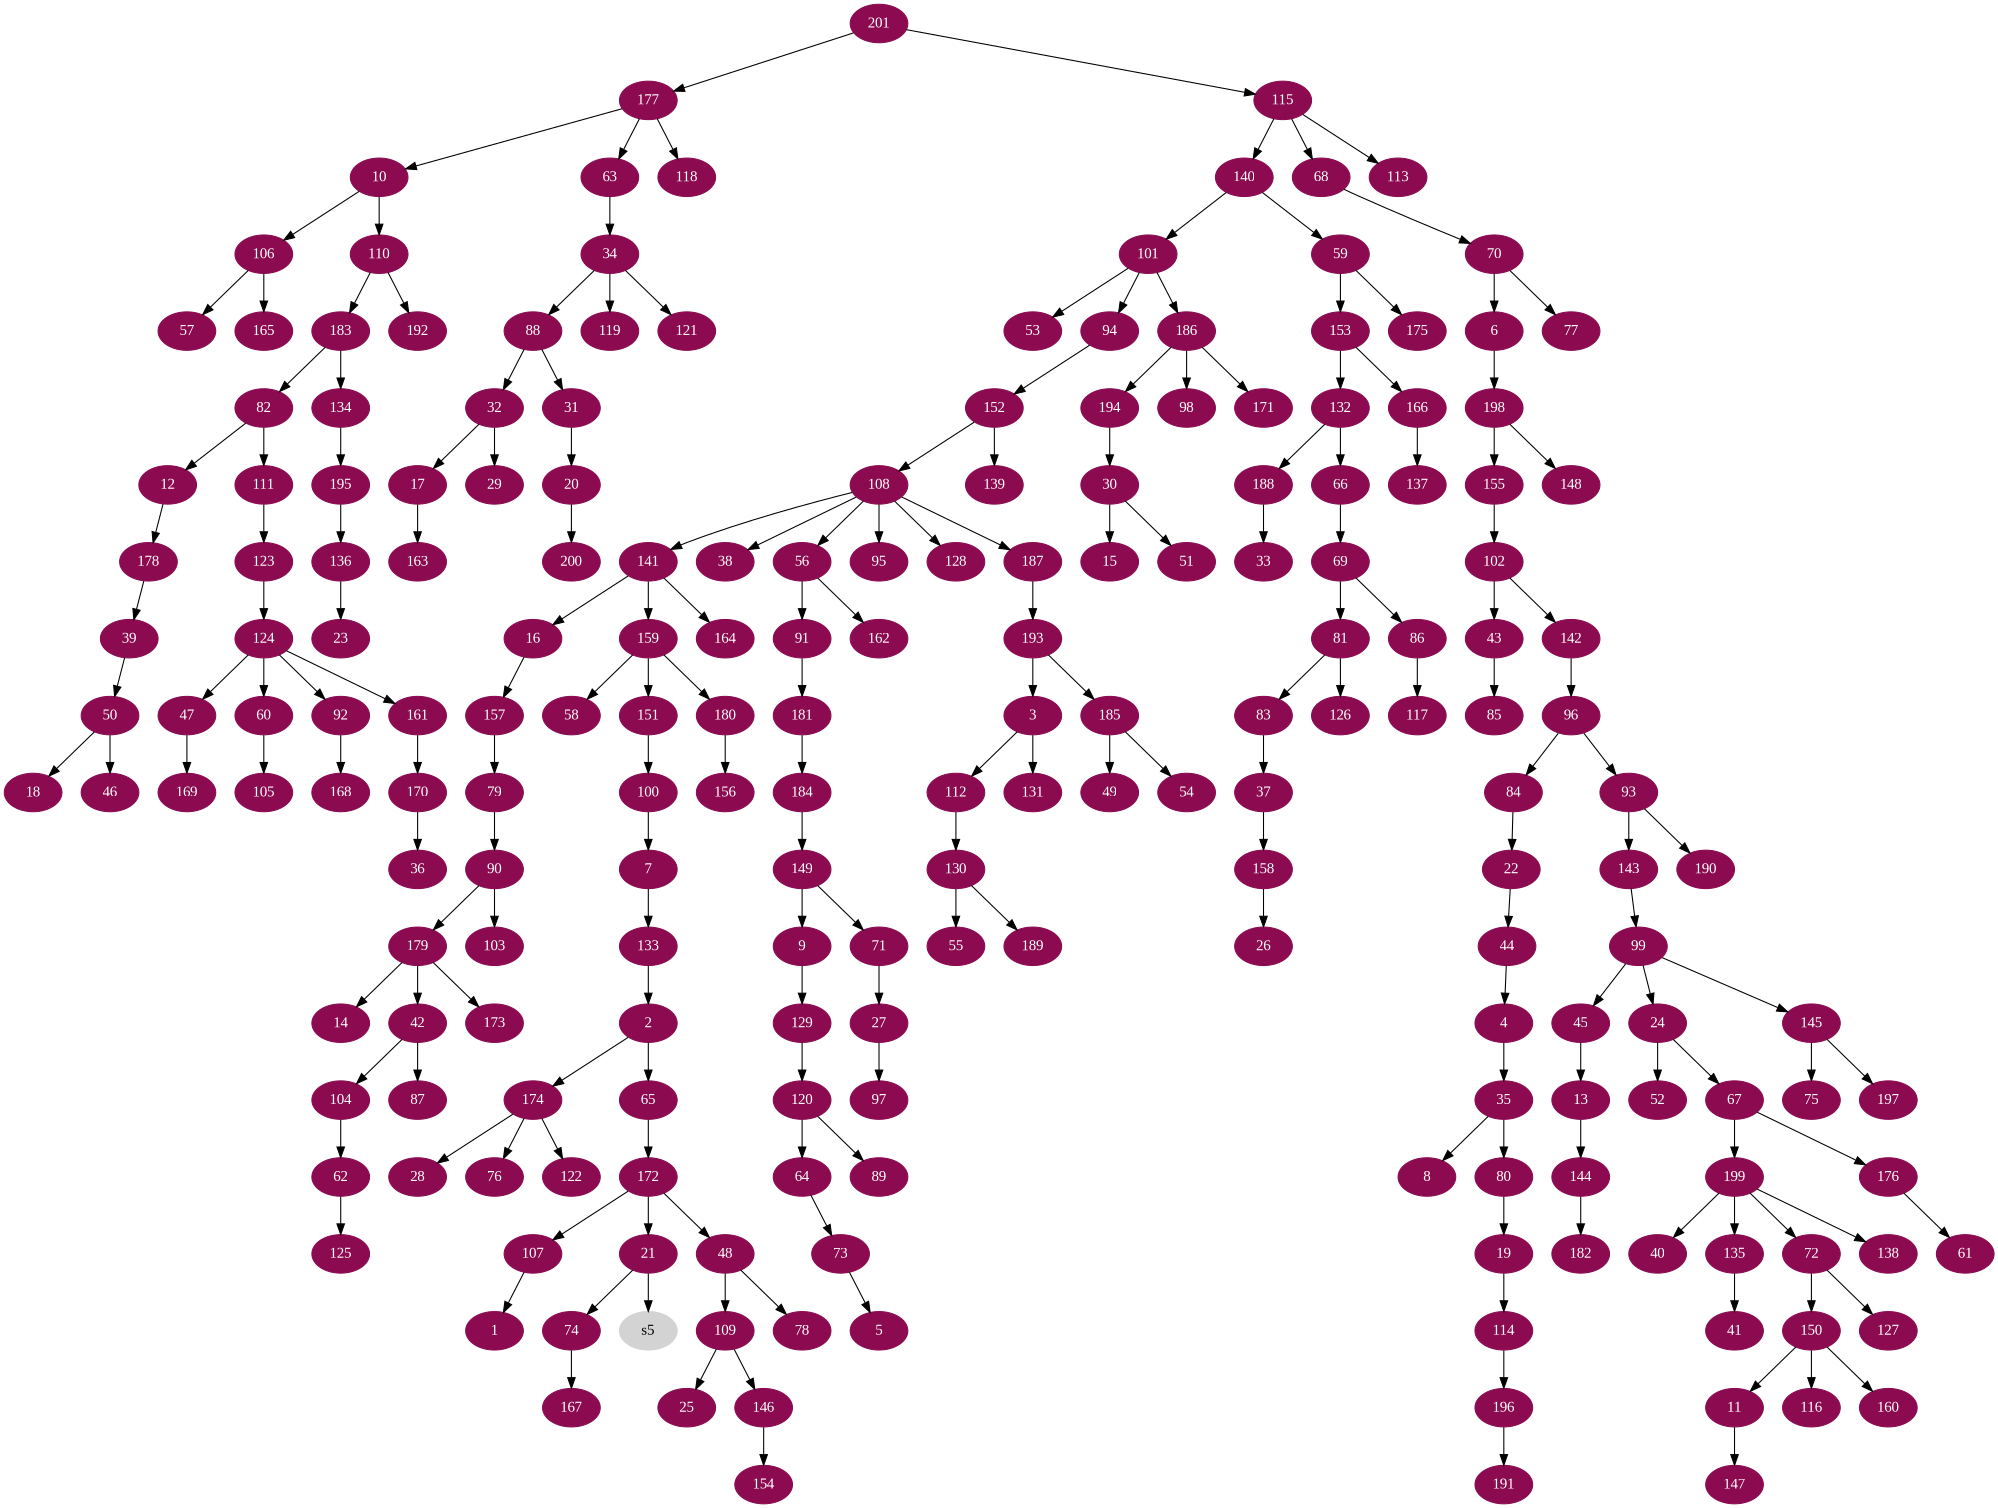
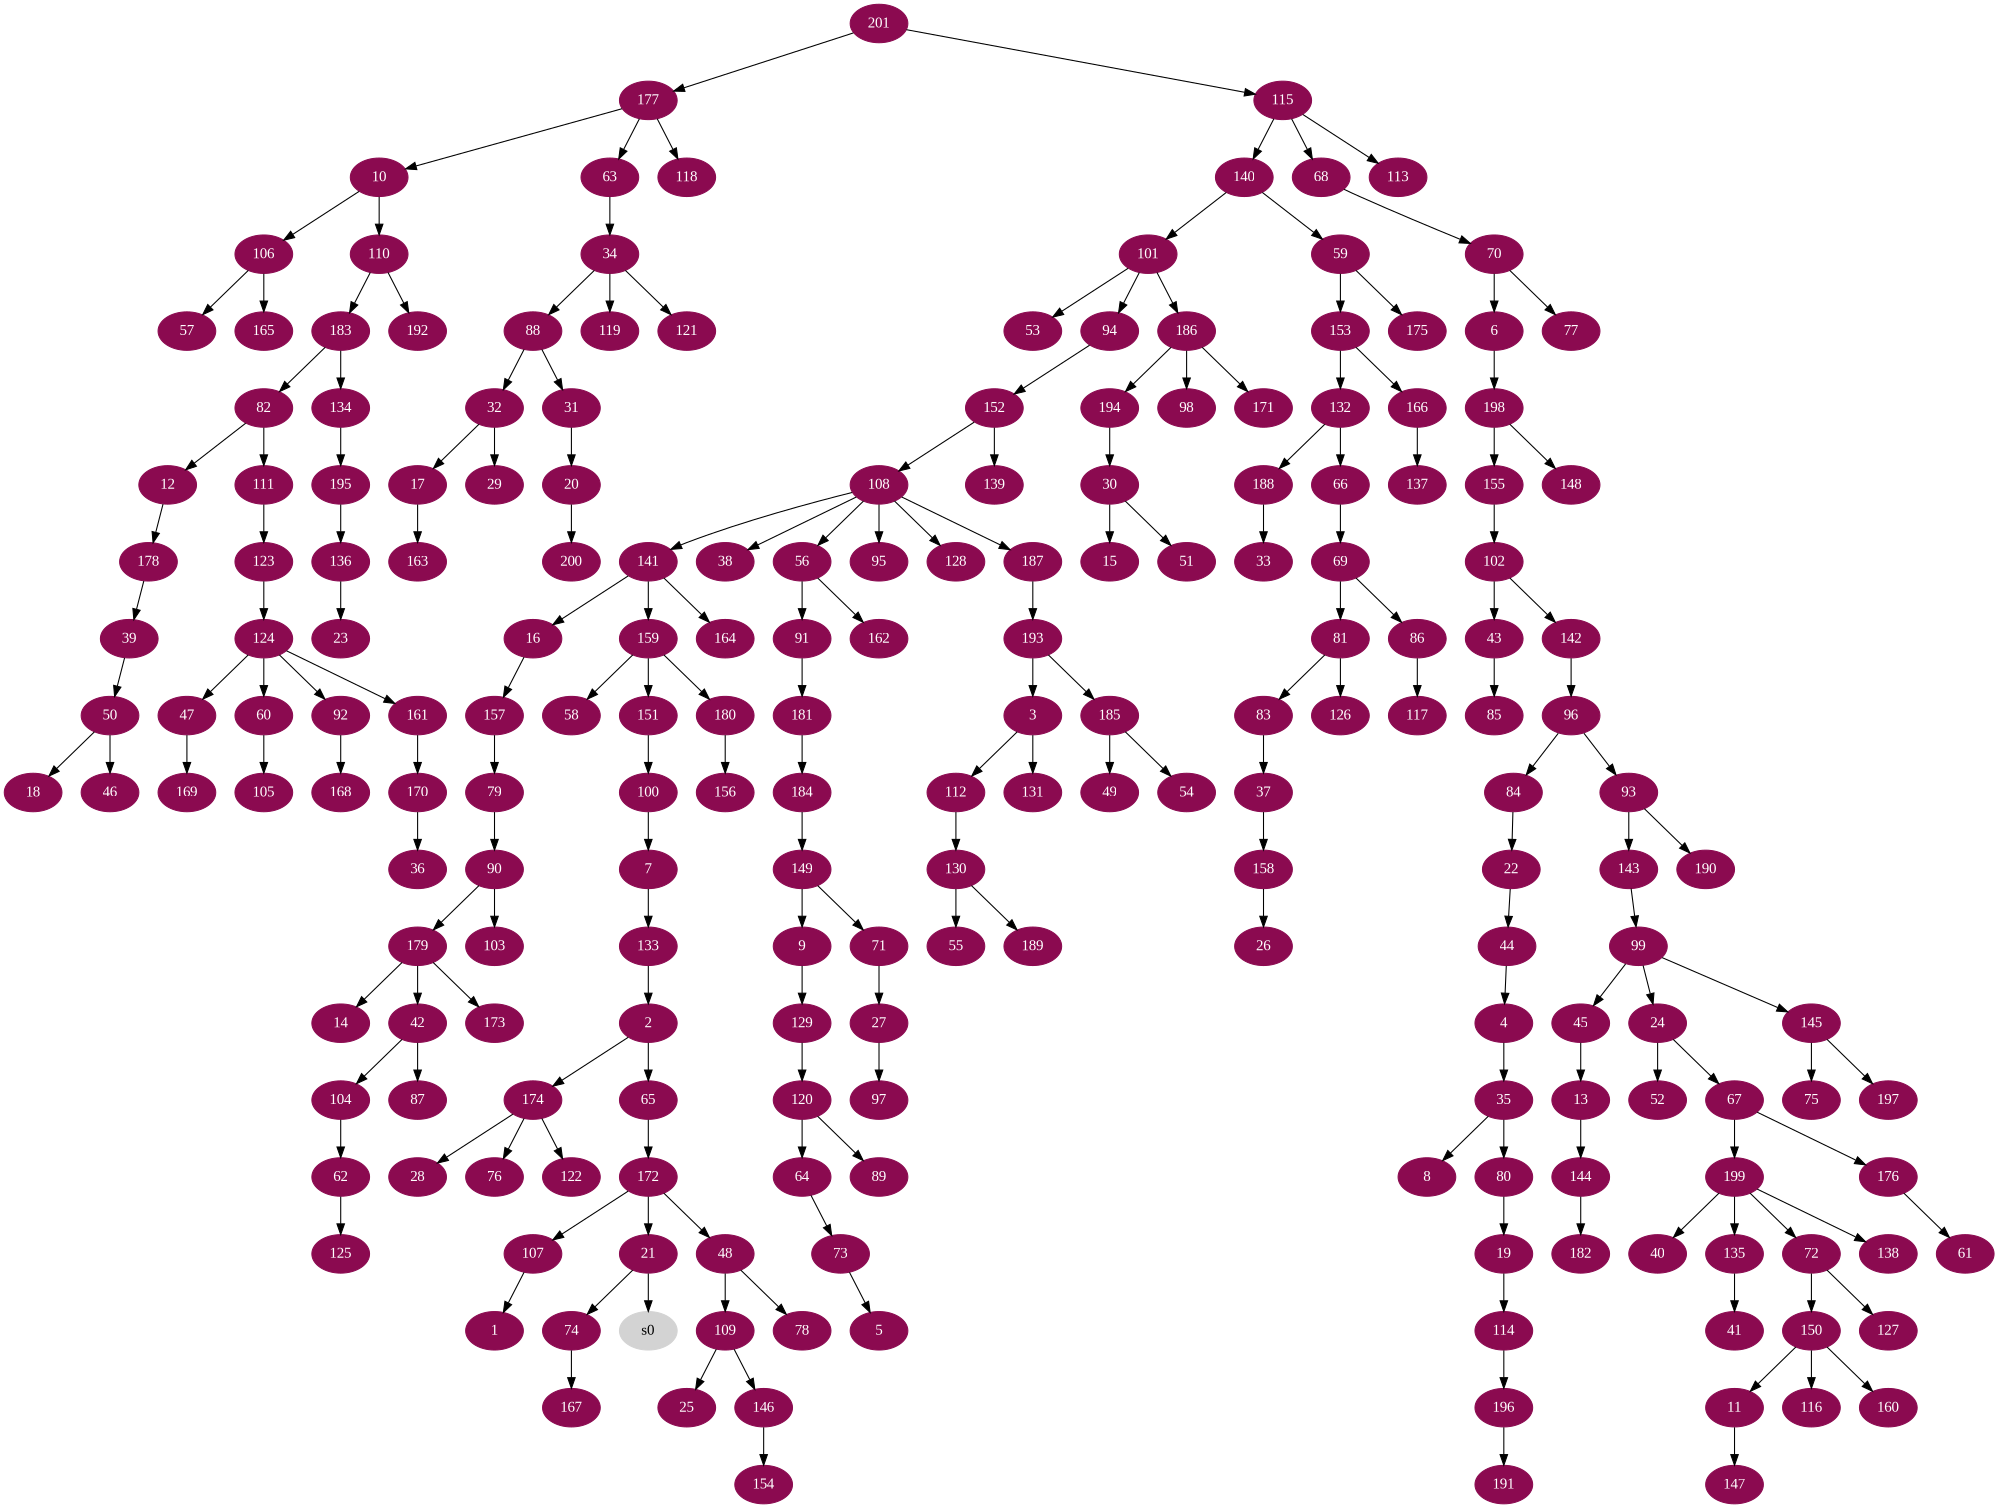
node "s5": label "s5" -> "s0"
